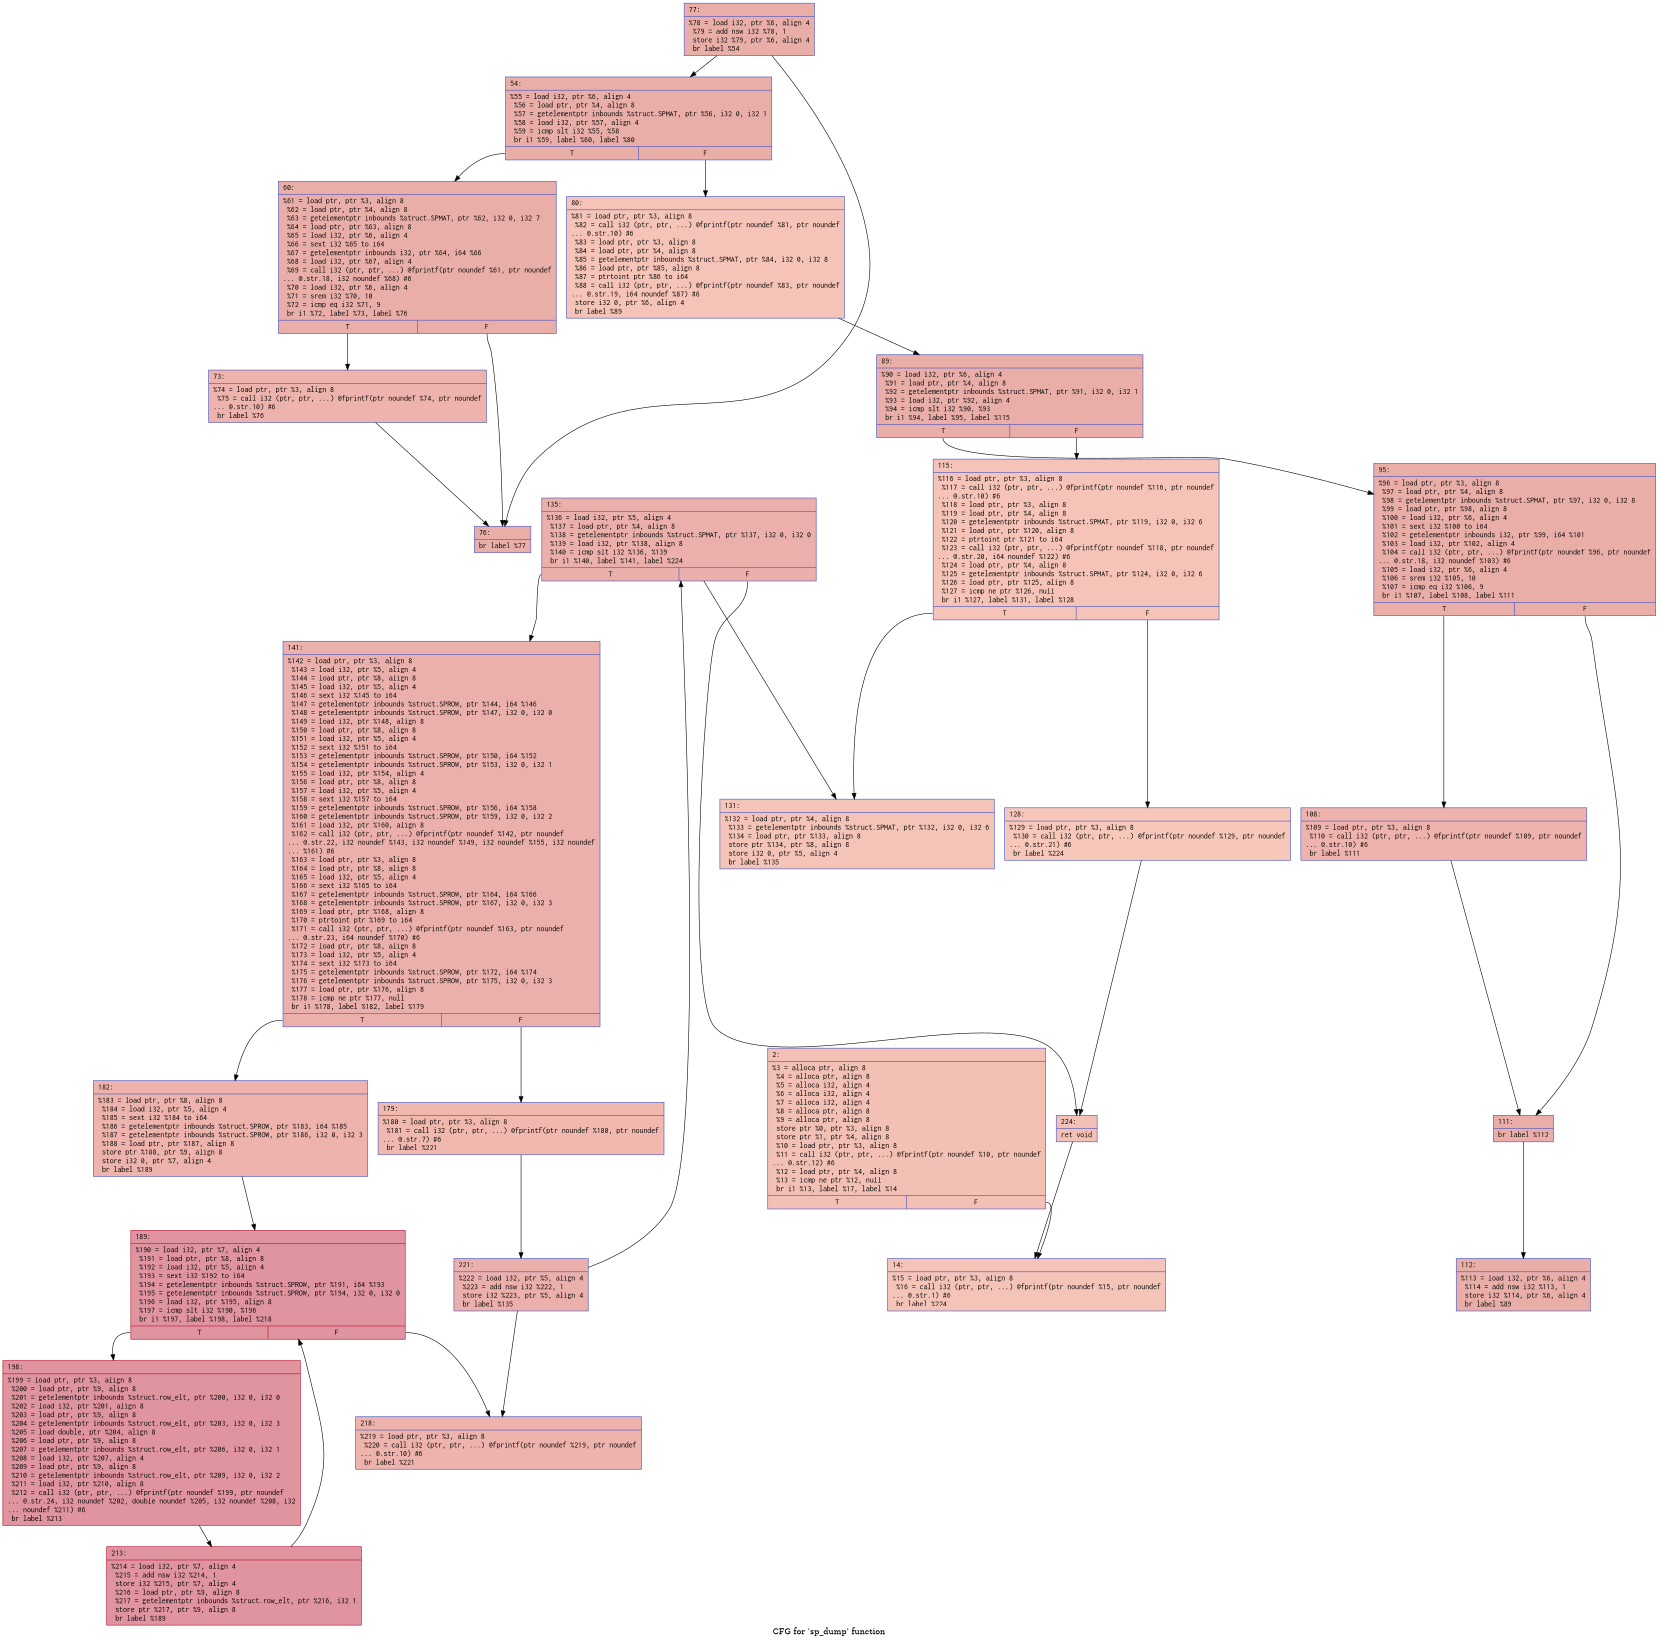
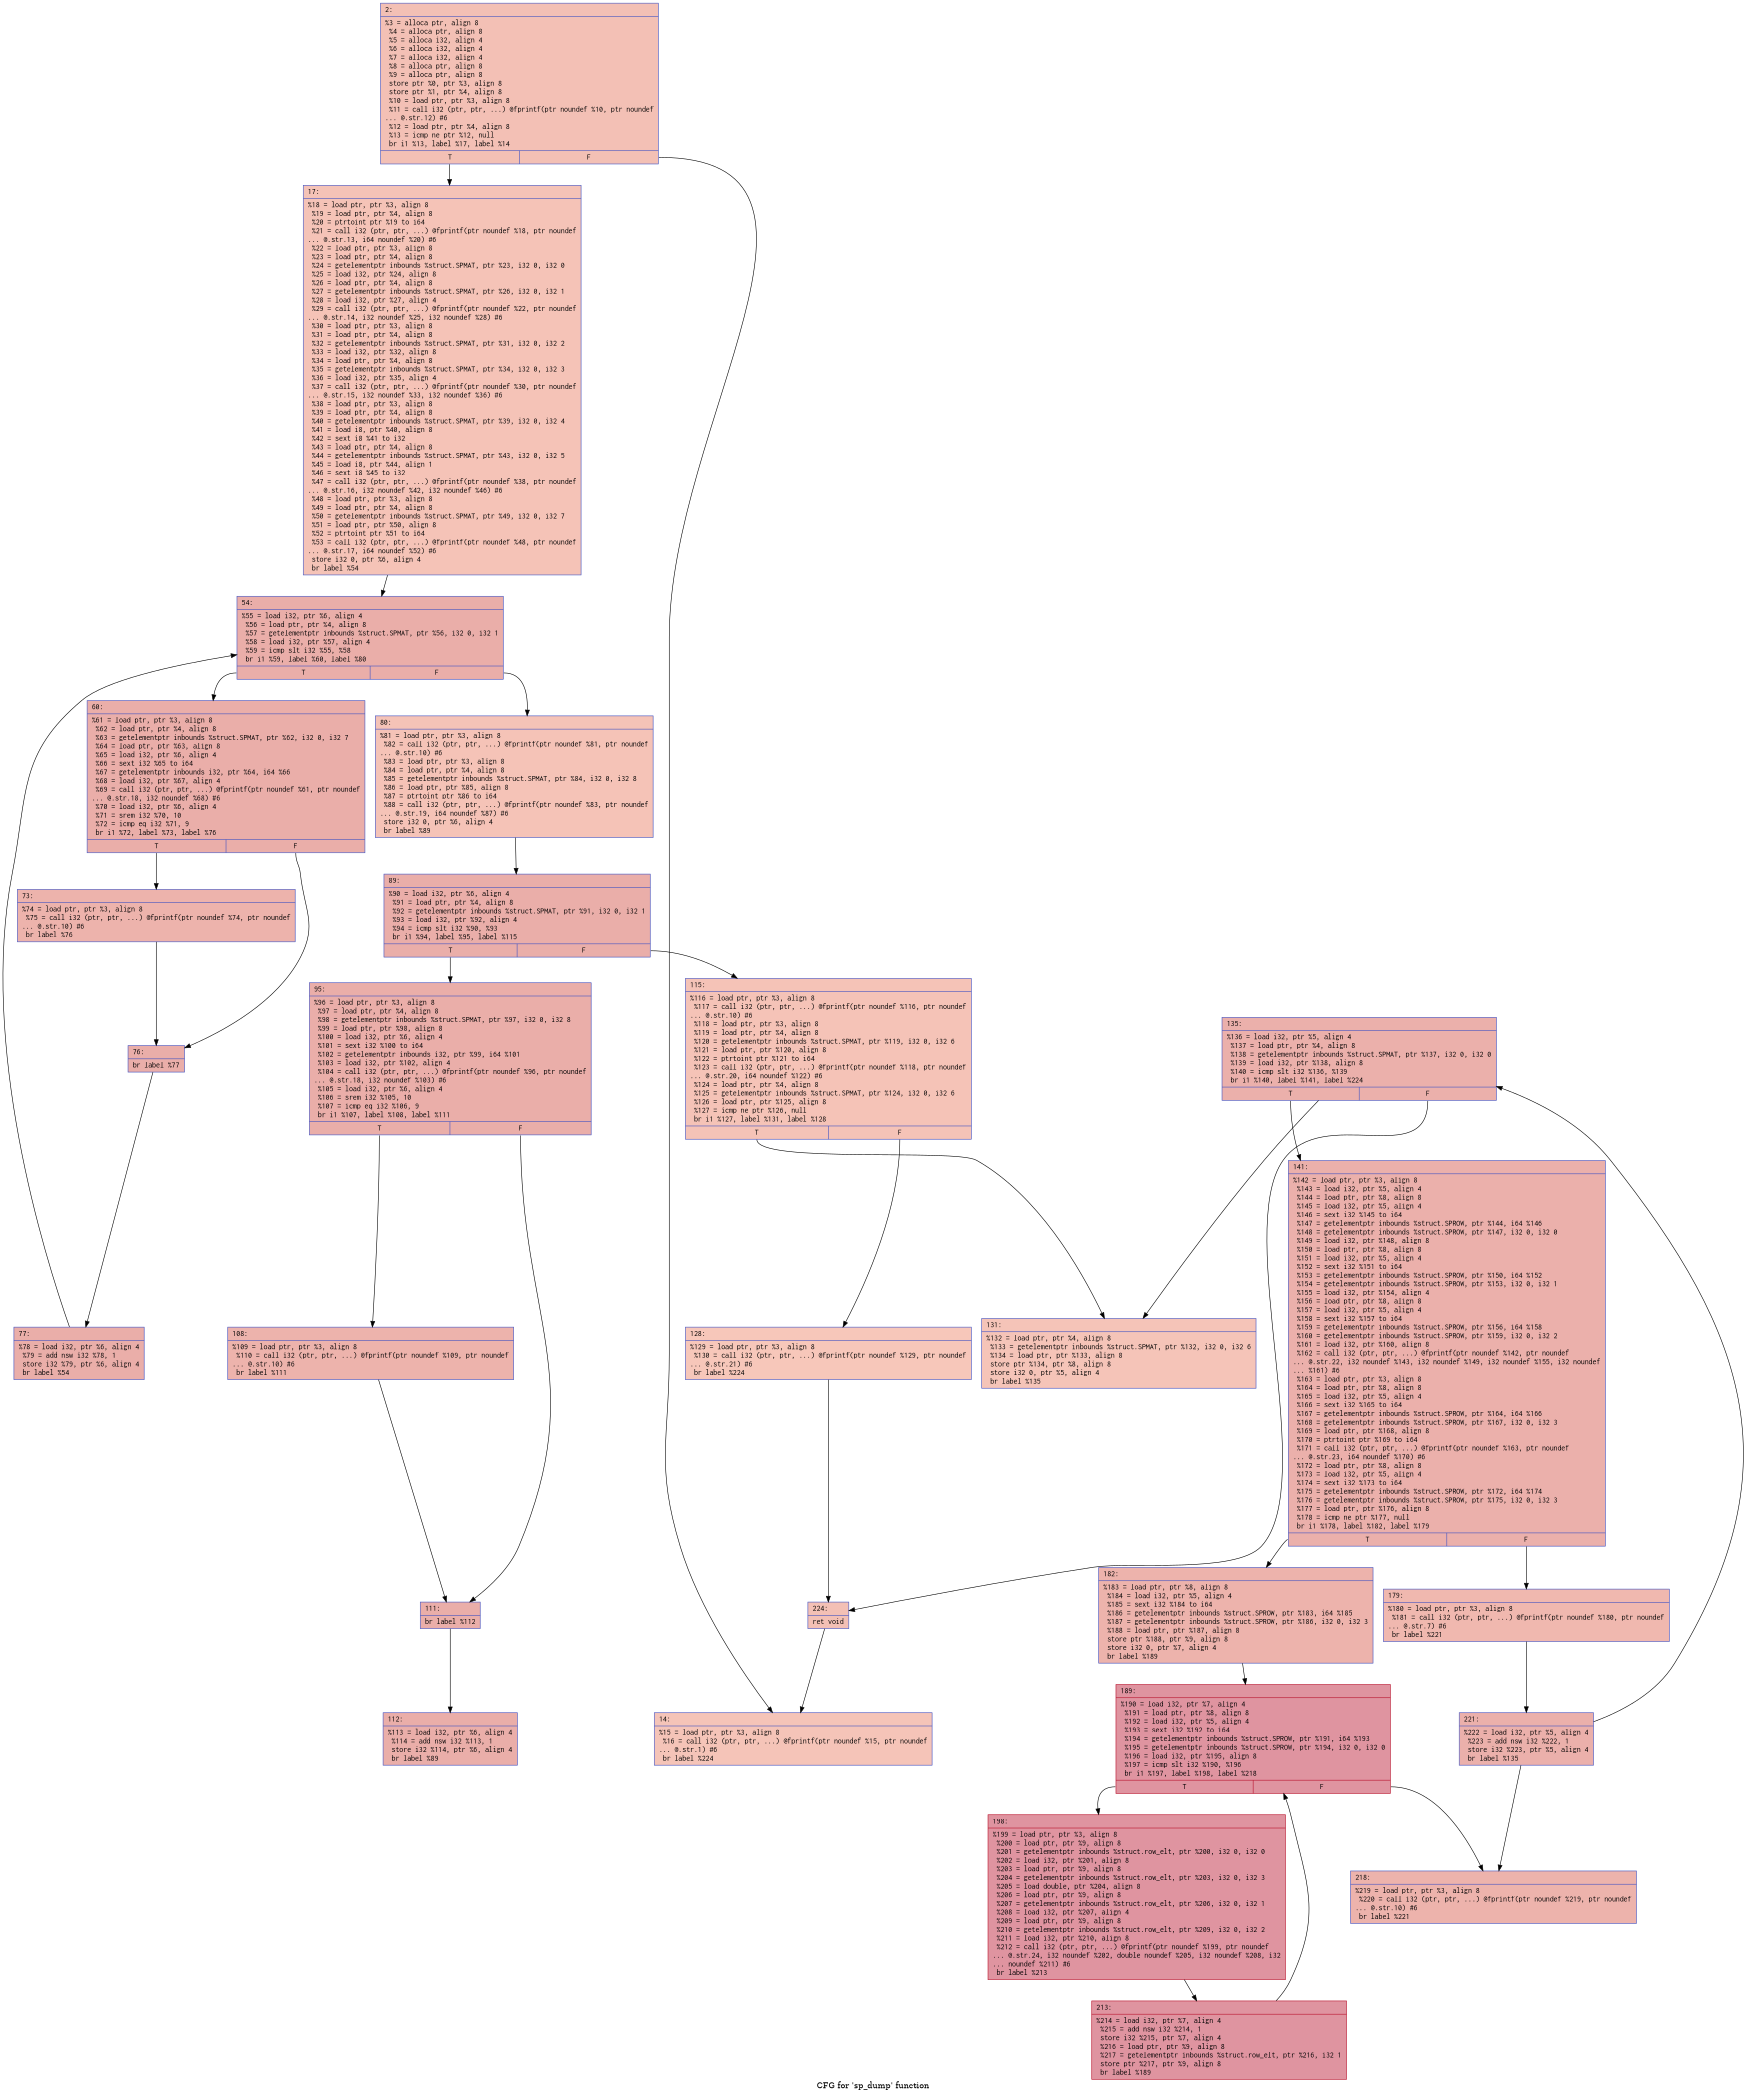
edge "77:" -> "76:": reversed
node "17:": added
